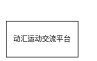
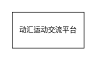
node "动汇运动交流平台": moved (42, 39) -> (48, 30)
